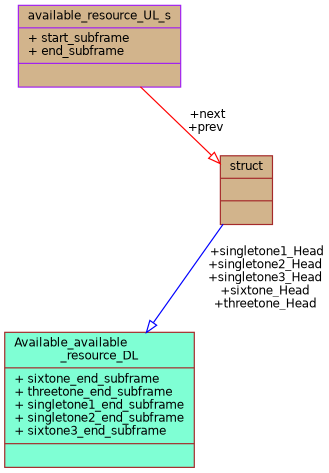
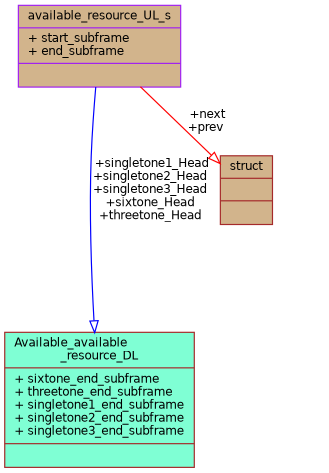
edge "struct" -> "Available_available": now "available_resource_UL_s" -> "Available_available"
node "Available_available": text "+ sixtone3_end_subframe" -> "+ singletone3_end_subframe"
